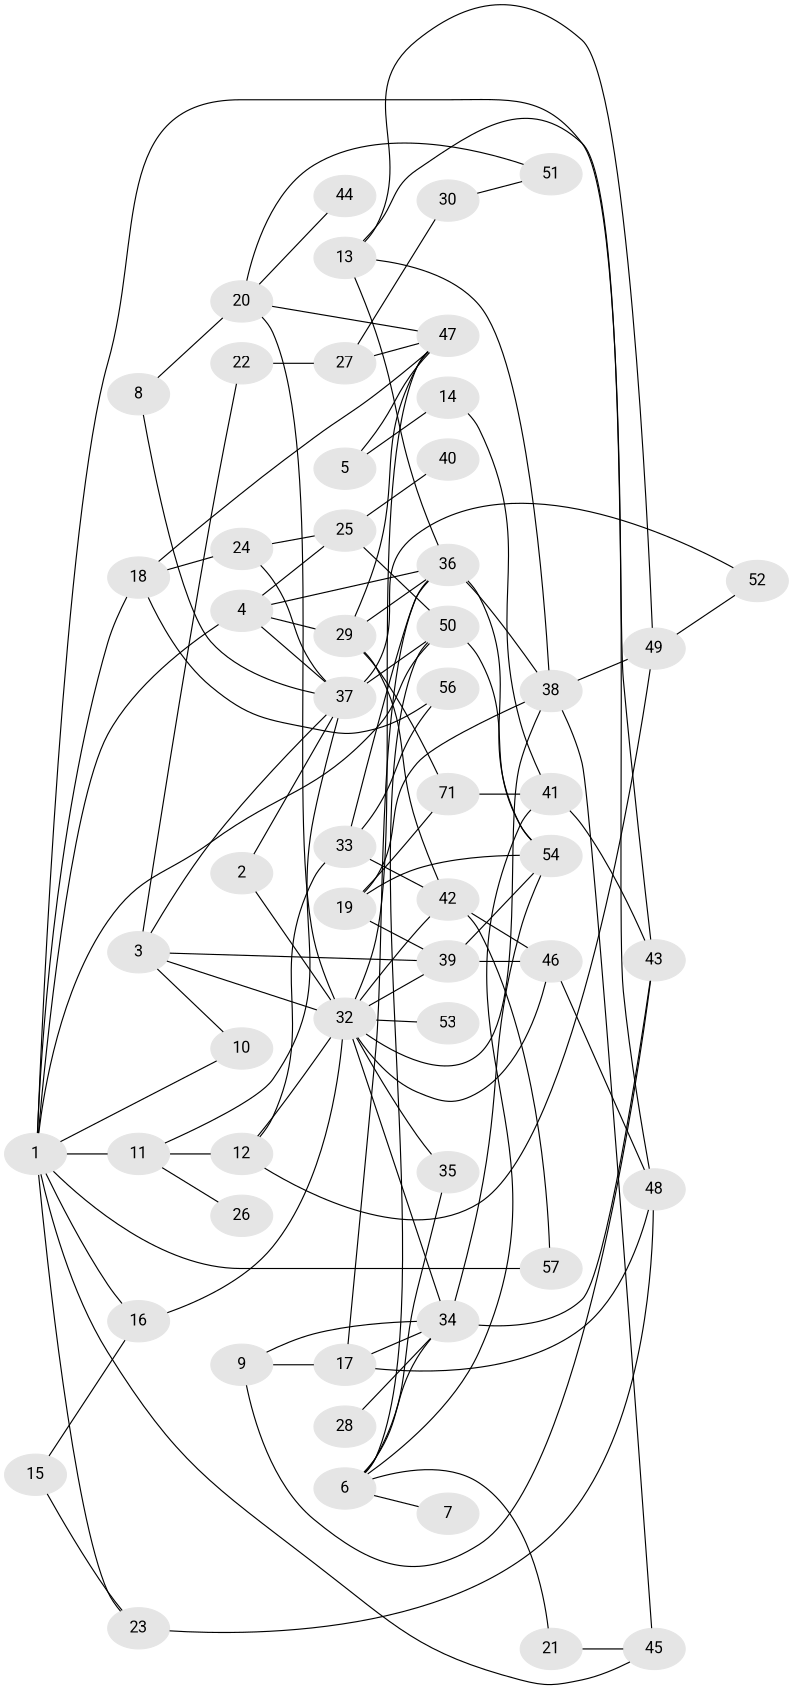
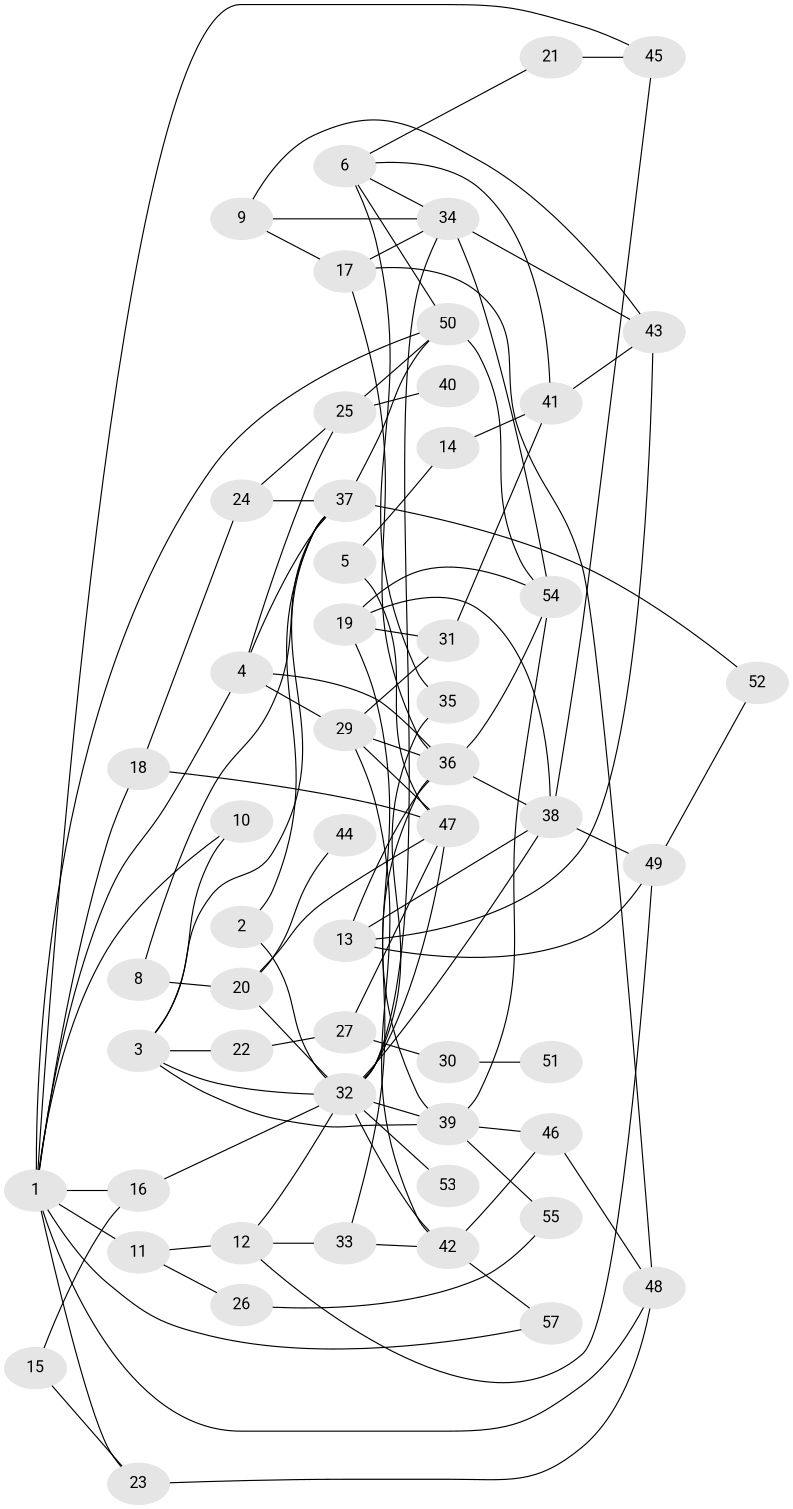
edge "51" -- "20": removed
node "56": removed
node "71": label "71" -> "31"
edge "37" -- "11": removed
edge "46" -- "32": removed
node "55": added
node "28": removed
node "7": removed
